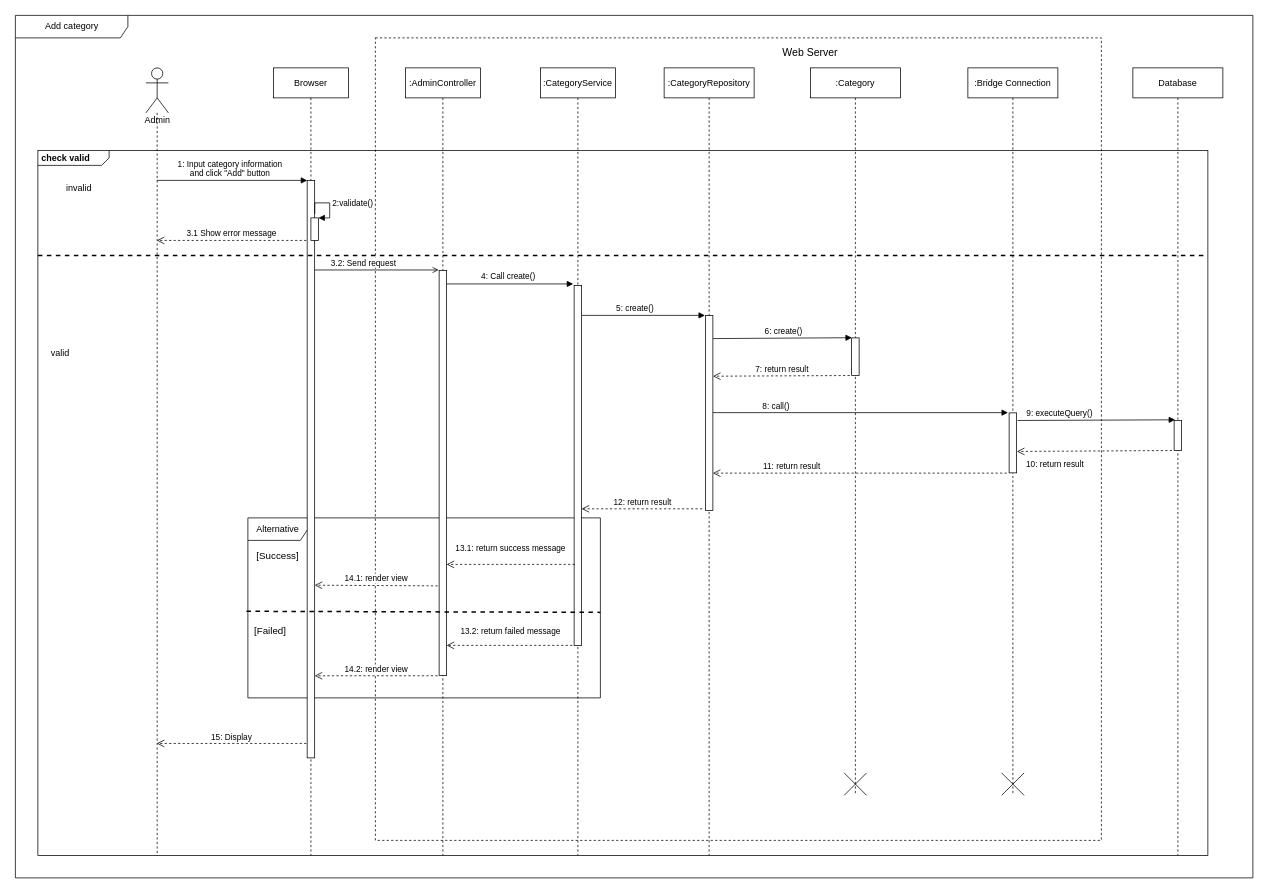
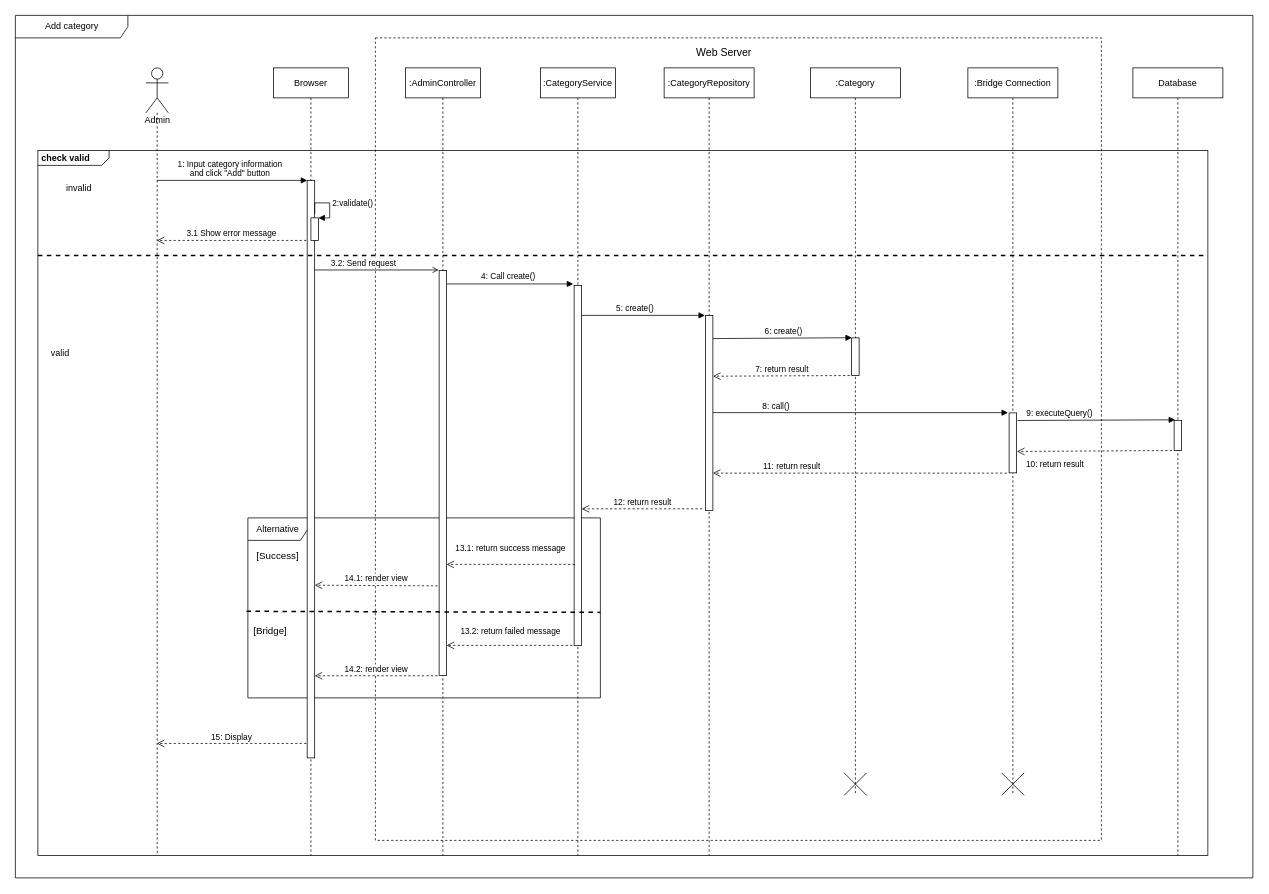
node "Web Server": moved (810, 53) -> (724, 53)
node "[Failed]": label "[Failed]" -> "[Bridge]"
